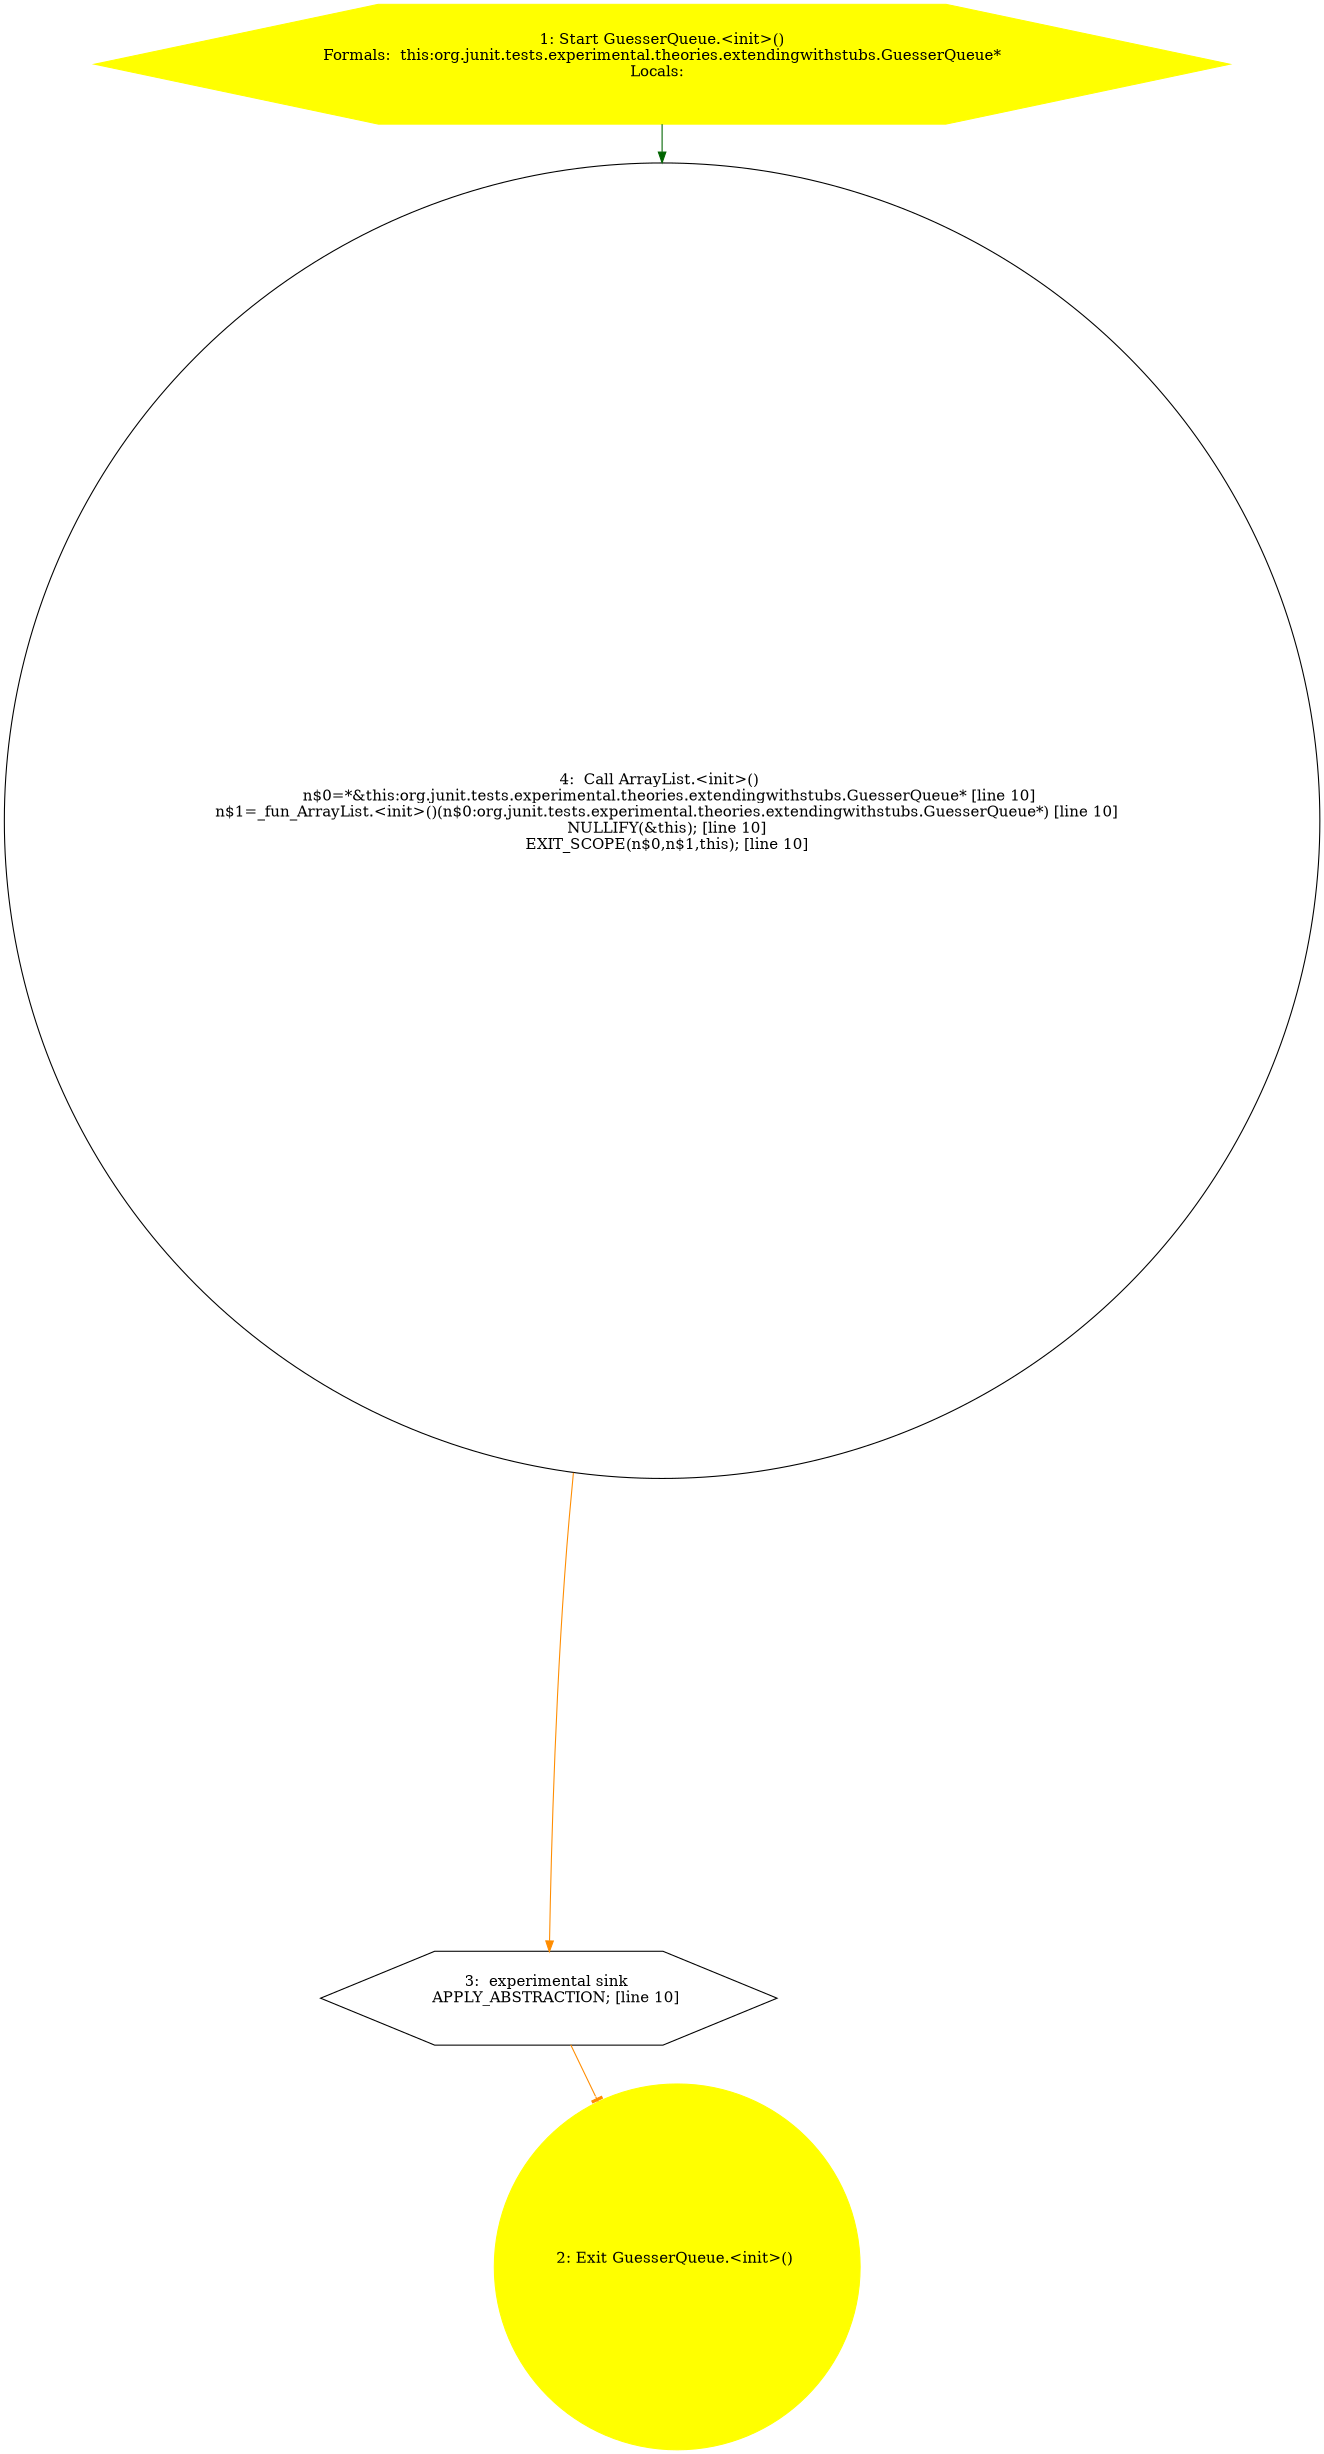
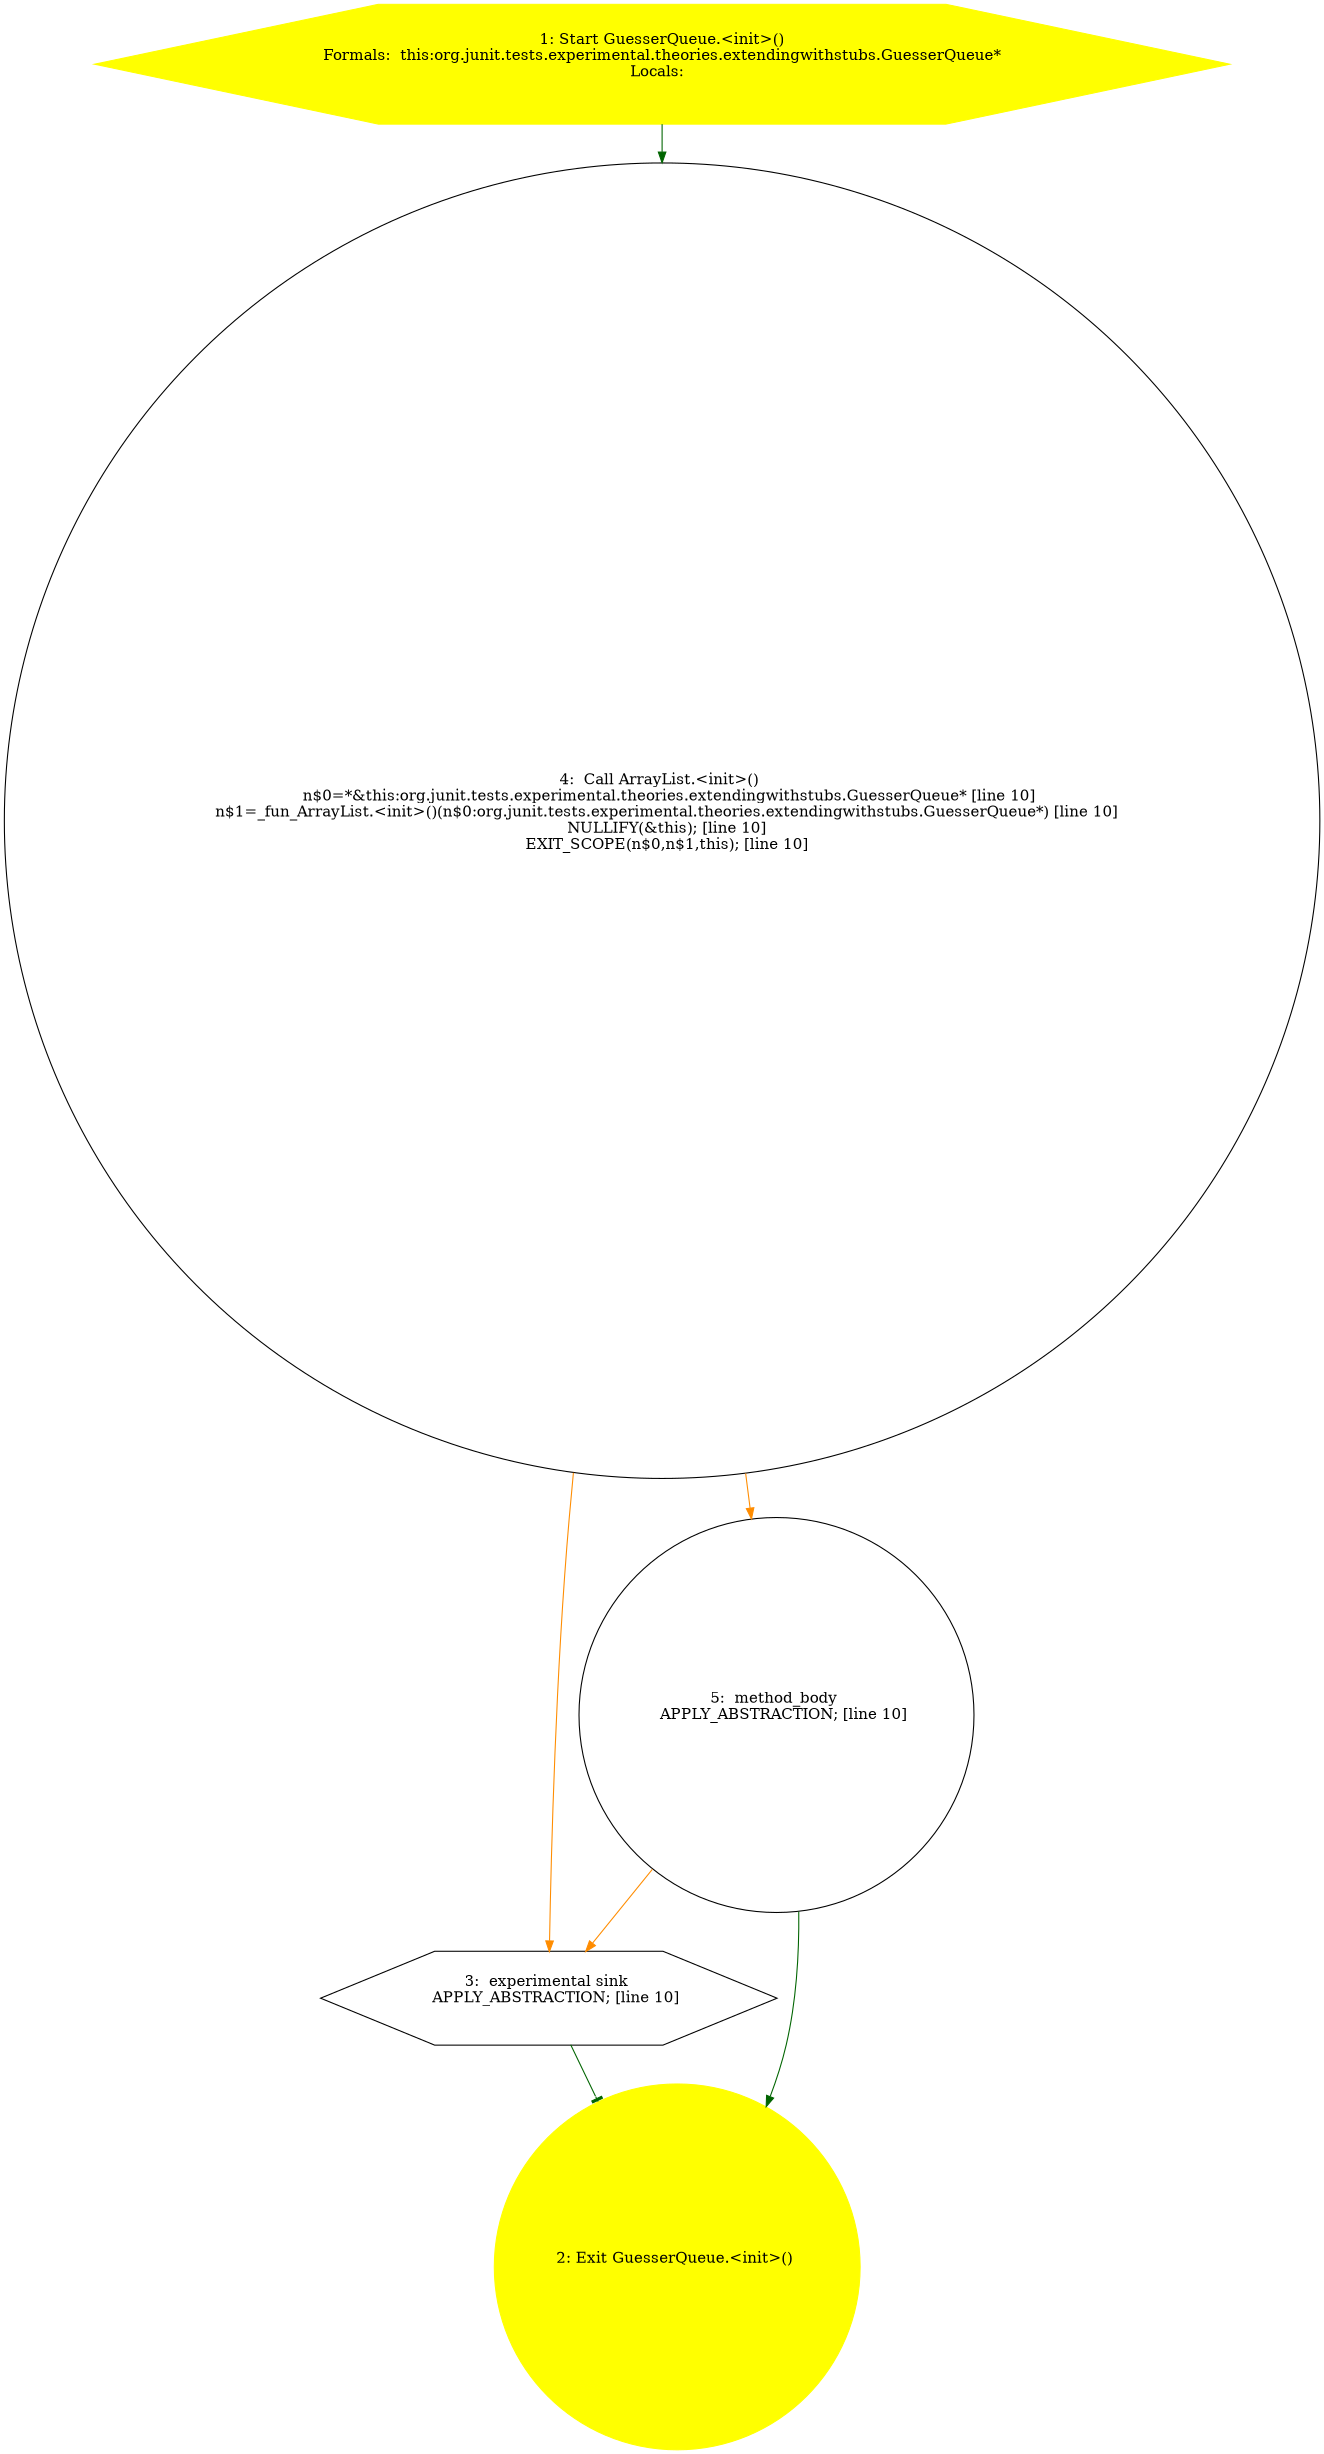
node "5:  method_body APPLY_ABSTRACTION; [line 10]": added
edge "3:  experimental sink APPLY_ABSTRACTION; [line 10]" -> "2: Exit GuesserQueue.<init>()": color darkorange -> darkgreen
